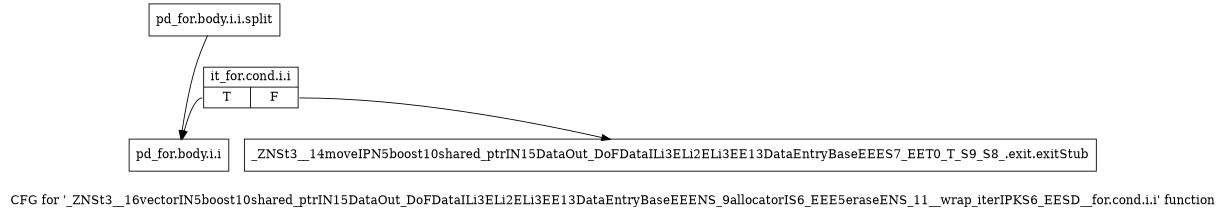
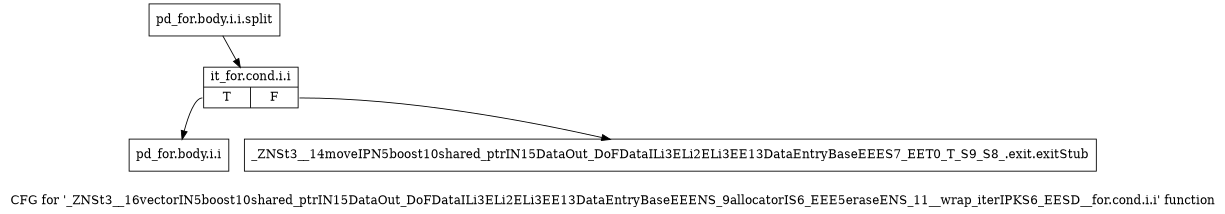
edge "pd_for.body.i.i.split" -> "pd_for.body.i.i": now "pd_for.body.i.i.split" -> "it_for.cond.i.i"
